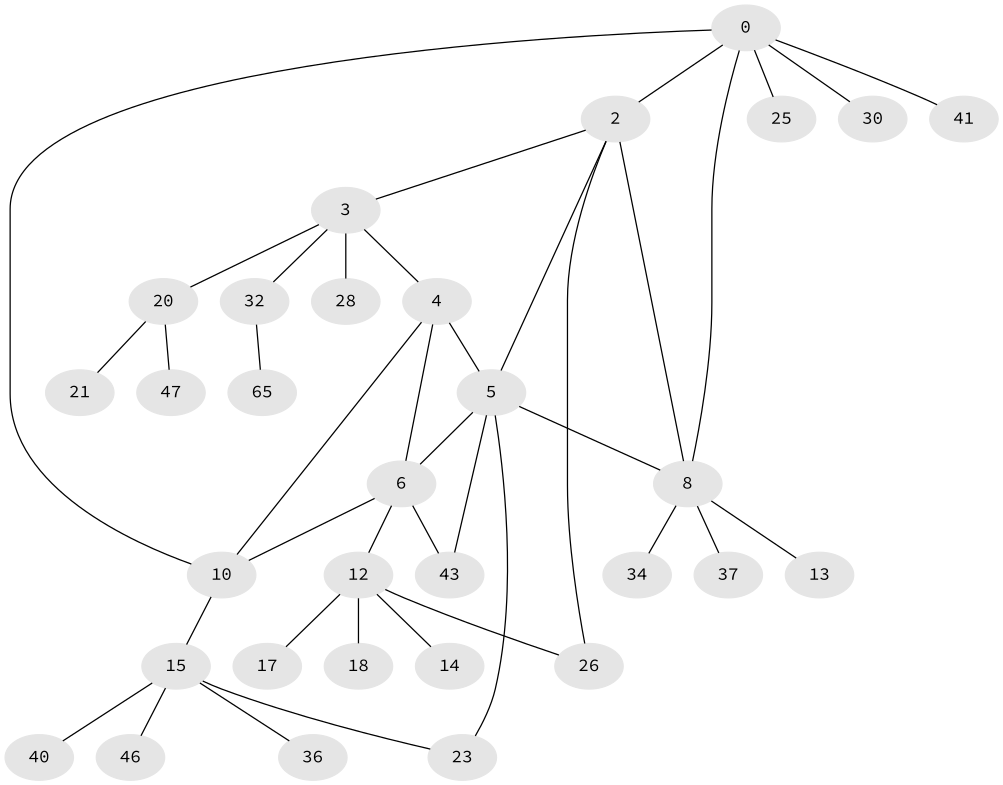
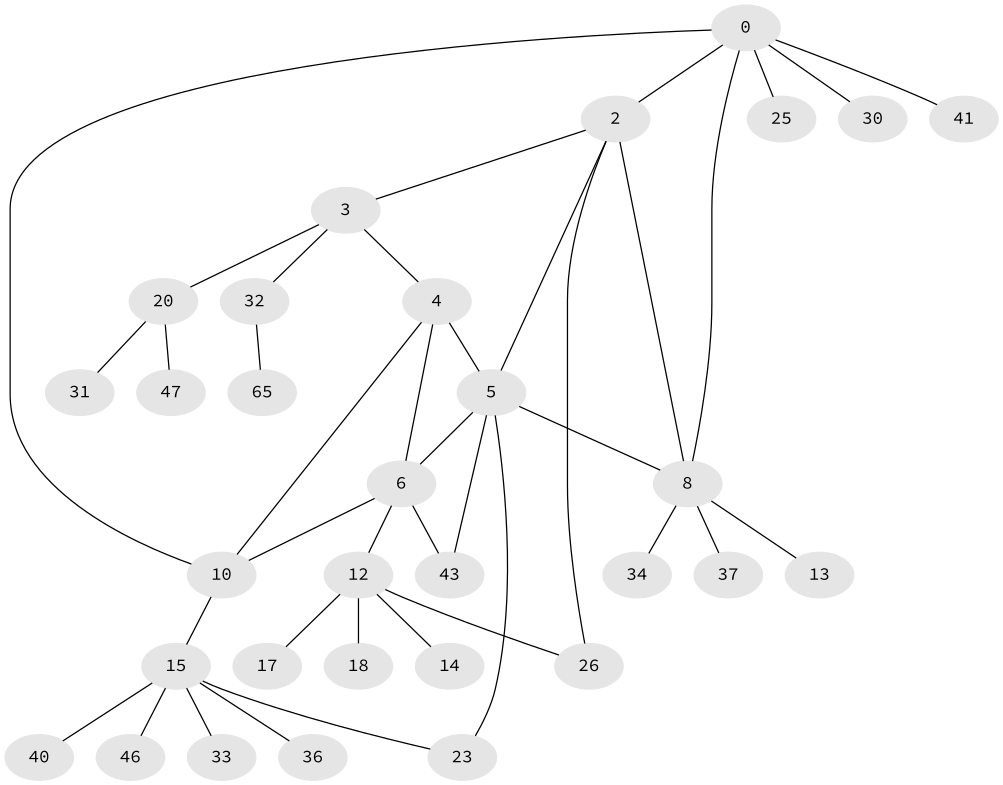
node "28": removed
node "21": label "21" -> "31"
node "33": added
